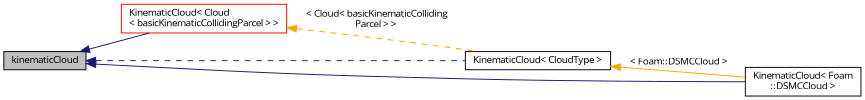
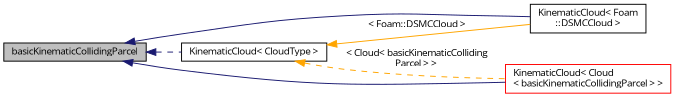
edge "KinematicCloud< CloudType >" -> "KinematicCloud< Cloud < basicKinematicCollidingParcel > >": reversed
node "kinematicCloud": label "kinematicCloud" -> "basicKinematicCollidingParcel"
